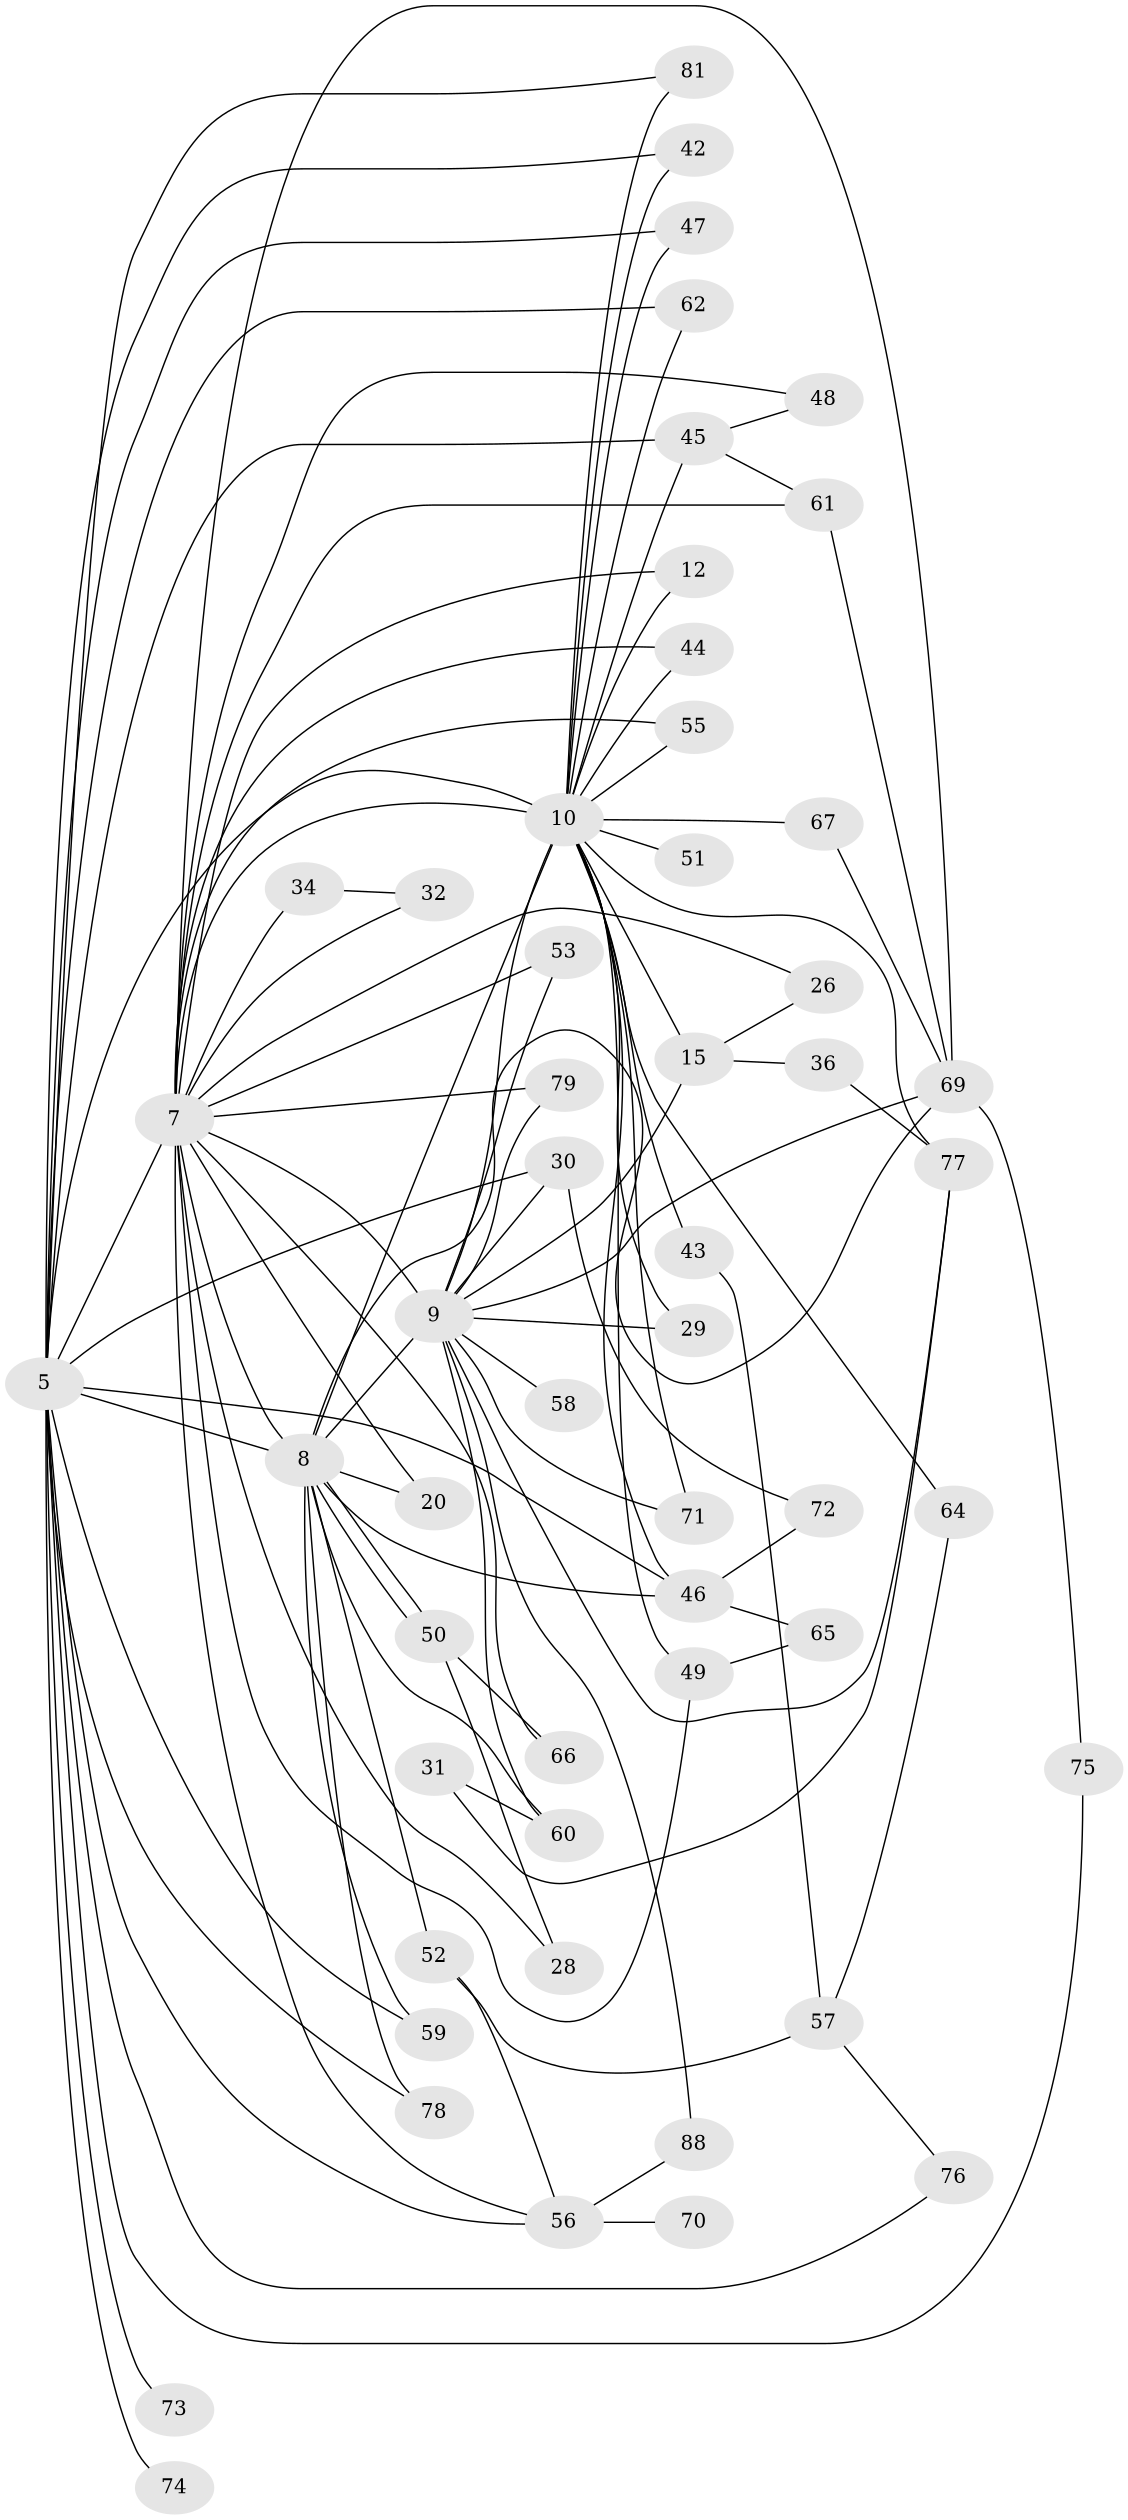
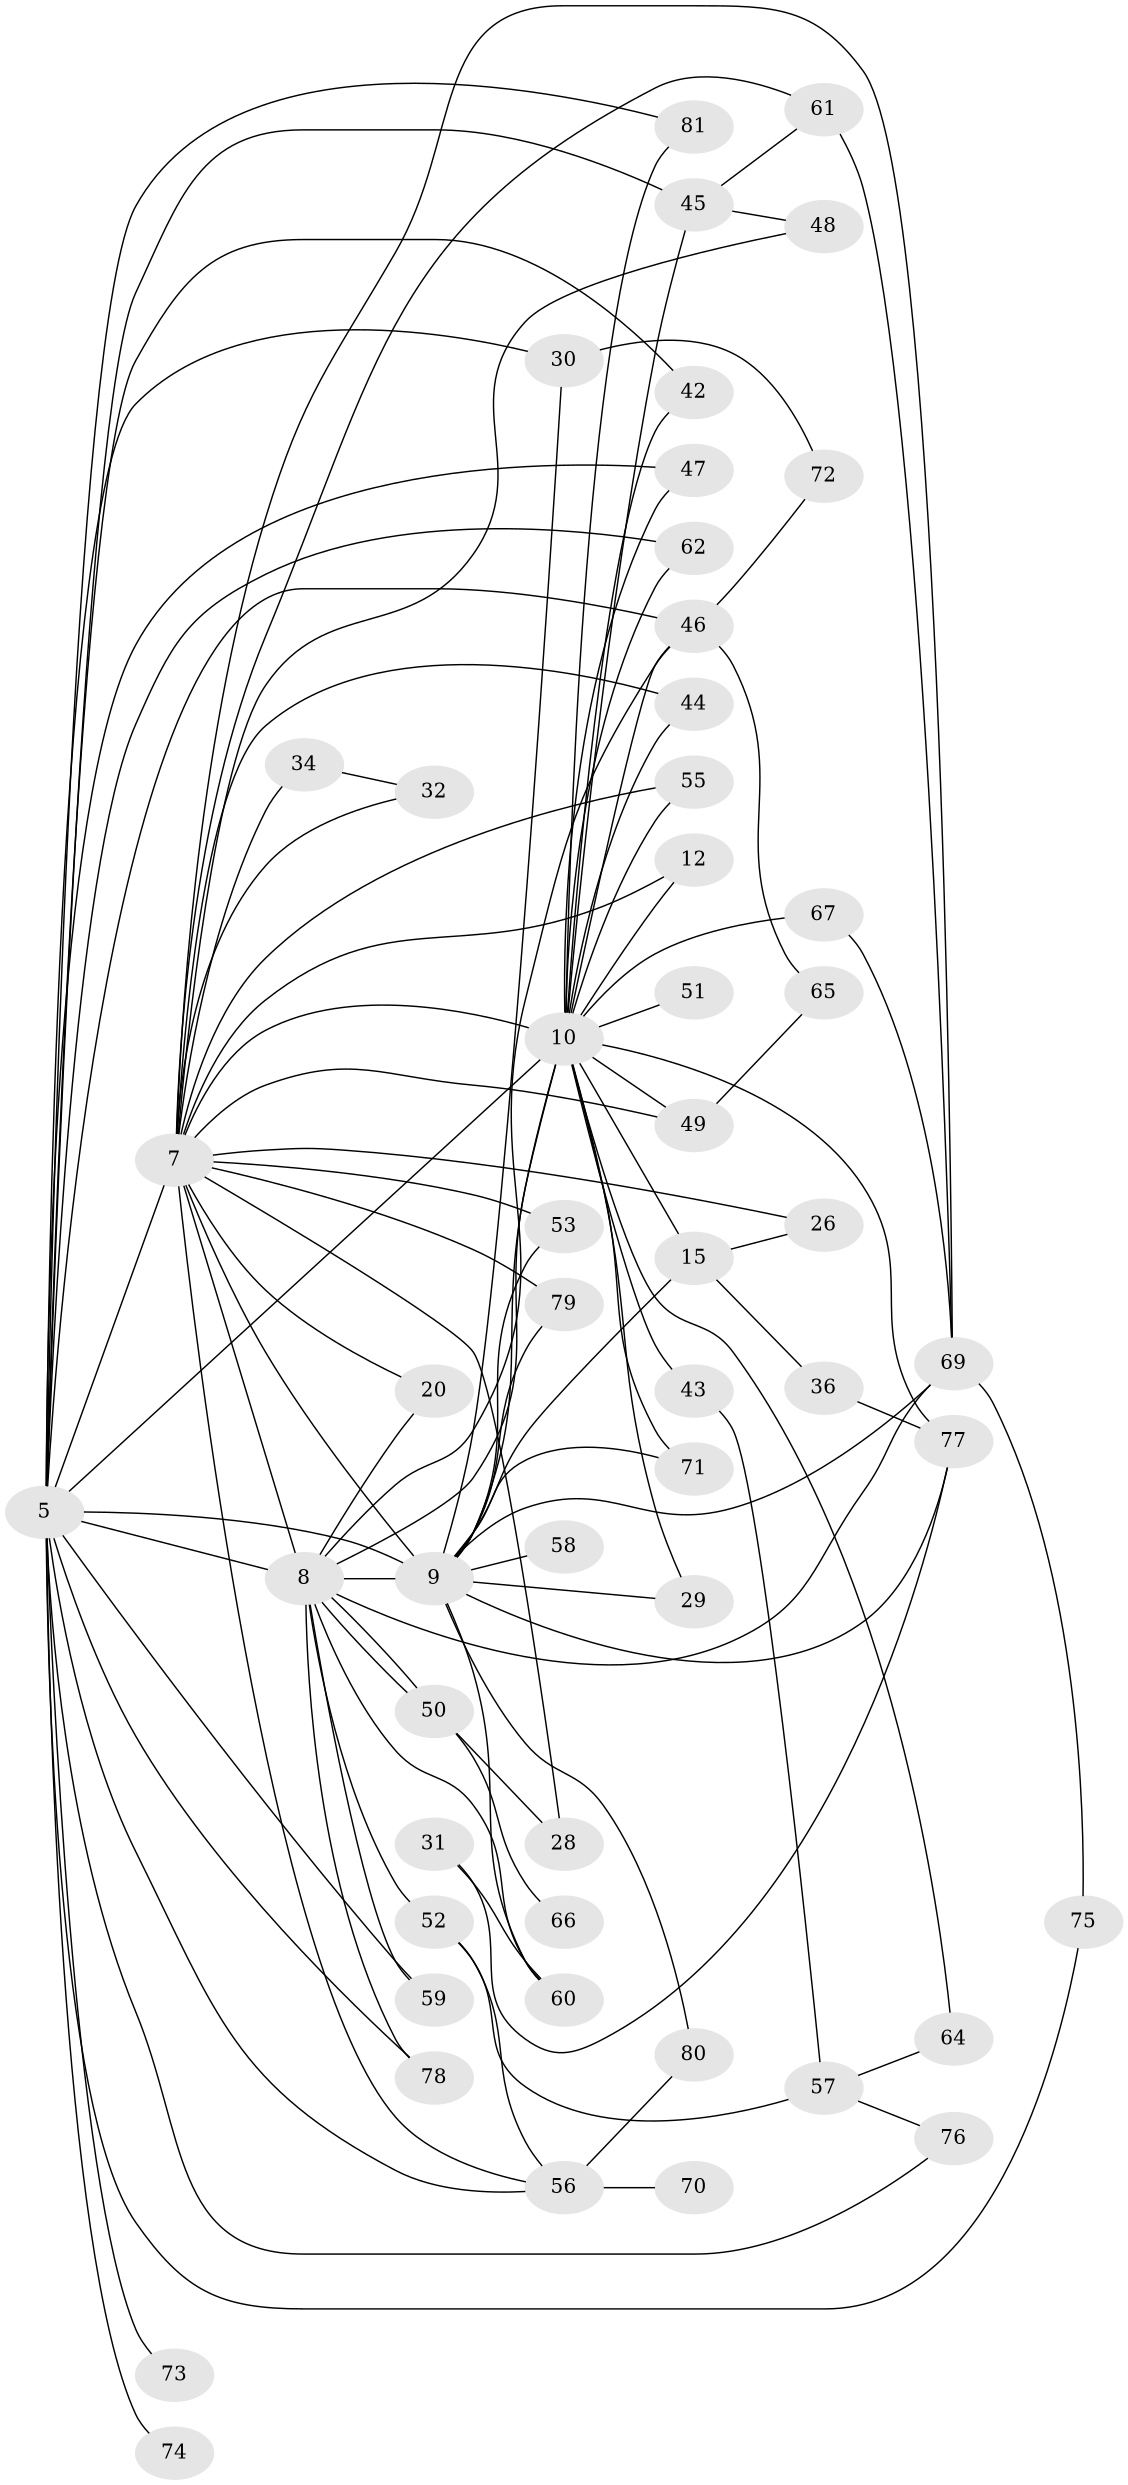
edge "7" -- "66": removed
edge "5" -- "9": added
node "88": label "88" -> "80"
